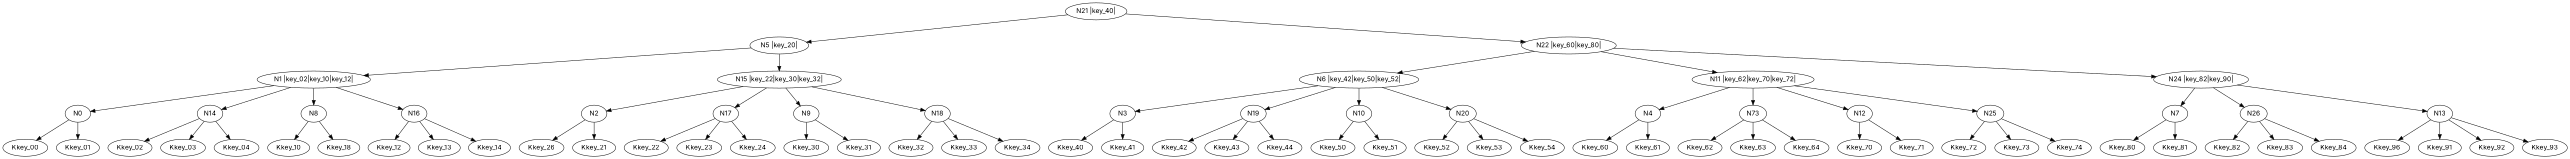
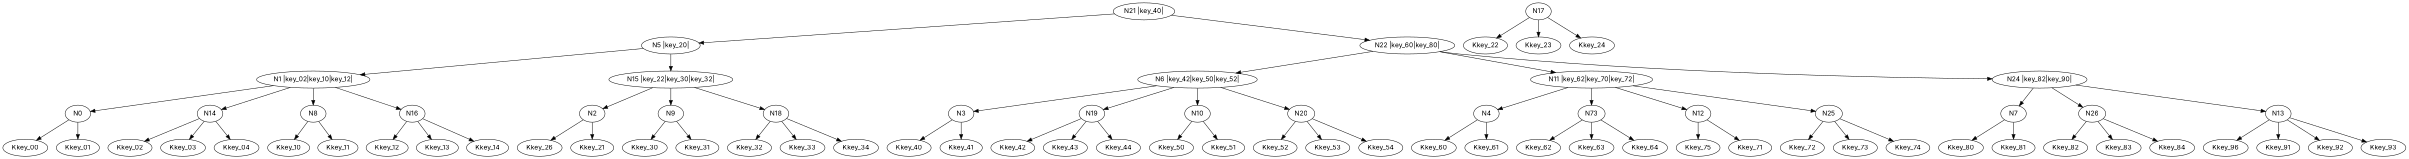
edge "N15 |key_22|key_30|key_32|" -> "N17": removed
node "Kkey_18": label "Kkey_18" -> "Kkey_11"
node "Kkey_70": label "Kkey_70" -> "Kkey_75"
